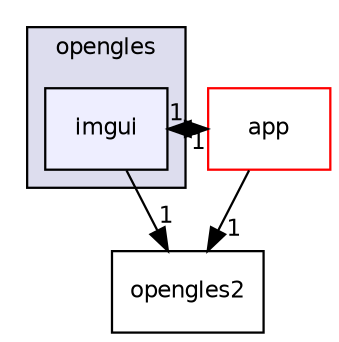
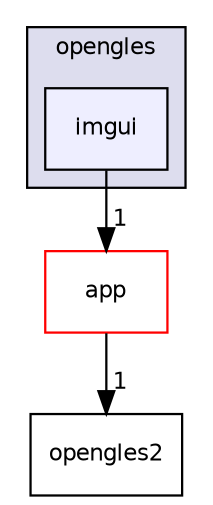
edge "app" -> "imgui": removed
edge "imgui" -> "opengles2": removed
